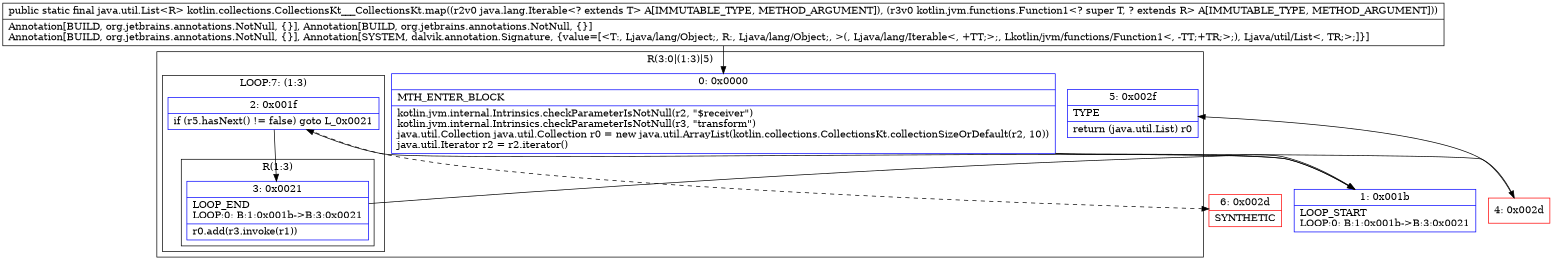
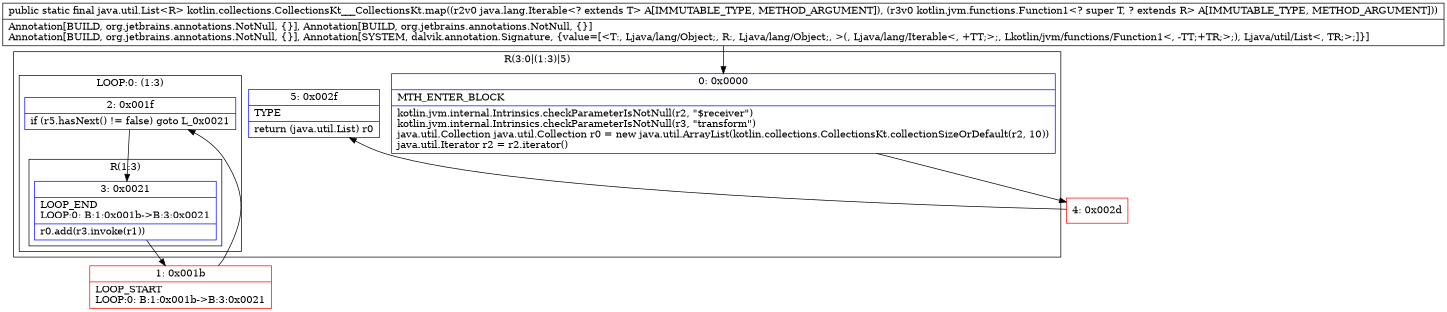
cluster "LOOP:7: (1:3)": label "LOOP:7: (1:3)" -> "LOOP:0: (1:3)"
edge "0: 0x0000" -> "1: 0x001b": removed
node "6: 0x002d": removed
node "1: 0x001b": color blue -> red
